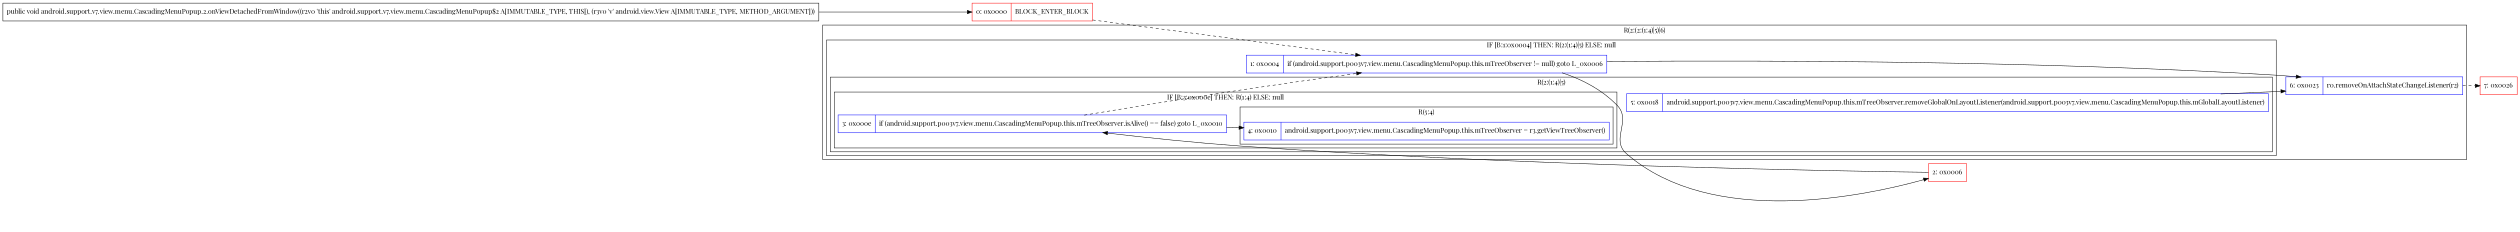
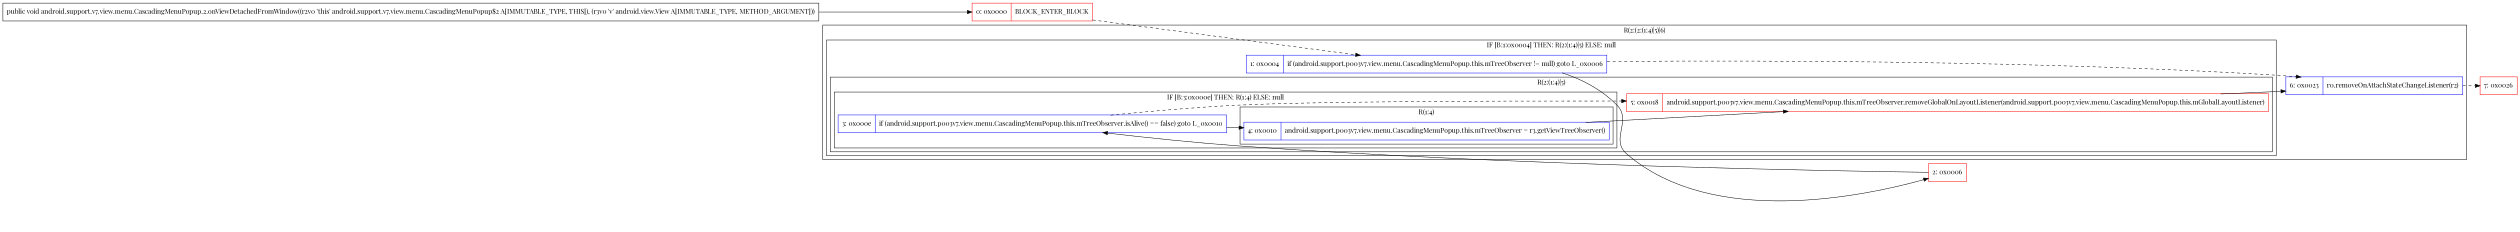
edge "1: 0x0004" -> "6: 0x0023": style solid -> dashed
edge "3: 0x000e" -> "1: 0x0004": now "3: 0x000e" -> "5: 0x0018"
node "5: 0x0018": color blue -> red
cluster "R(5:4)": label "R(5:4)" -> "R(1:4)"
edge "4: 0x0010" -> "5: 0x0018": added
